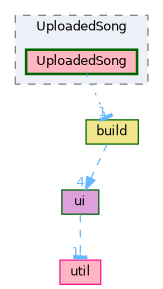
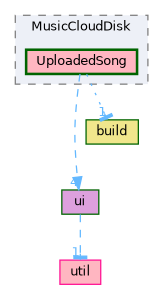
cluster "UploadedSong": label "UploadedSong" -> "MusicCloudDisk"
edge "build" -> "ui": now "UploadedSong" -> "ui"
